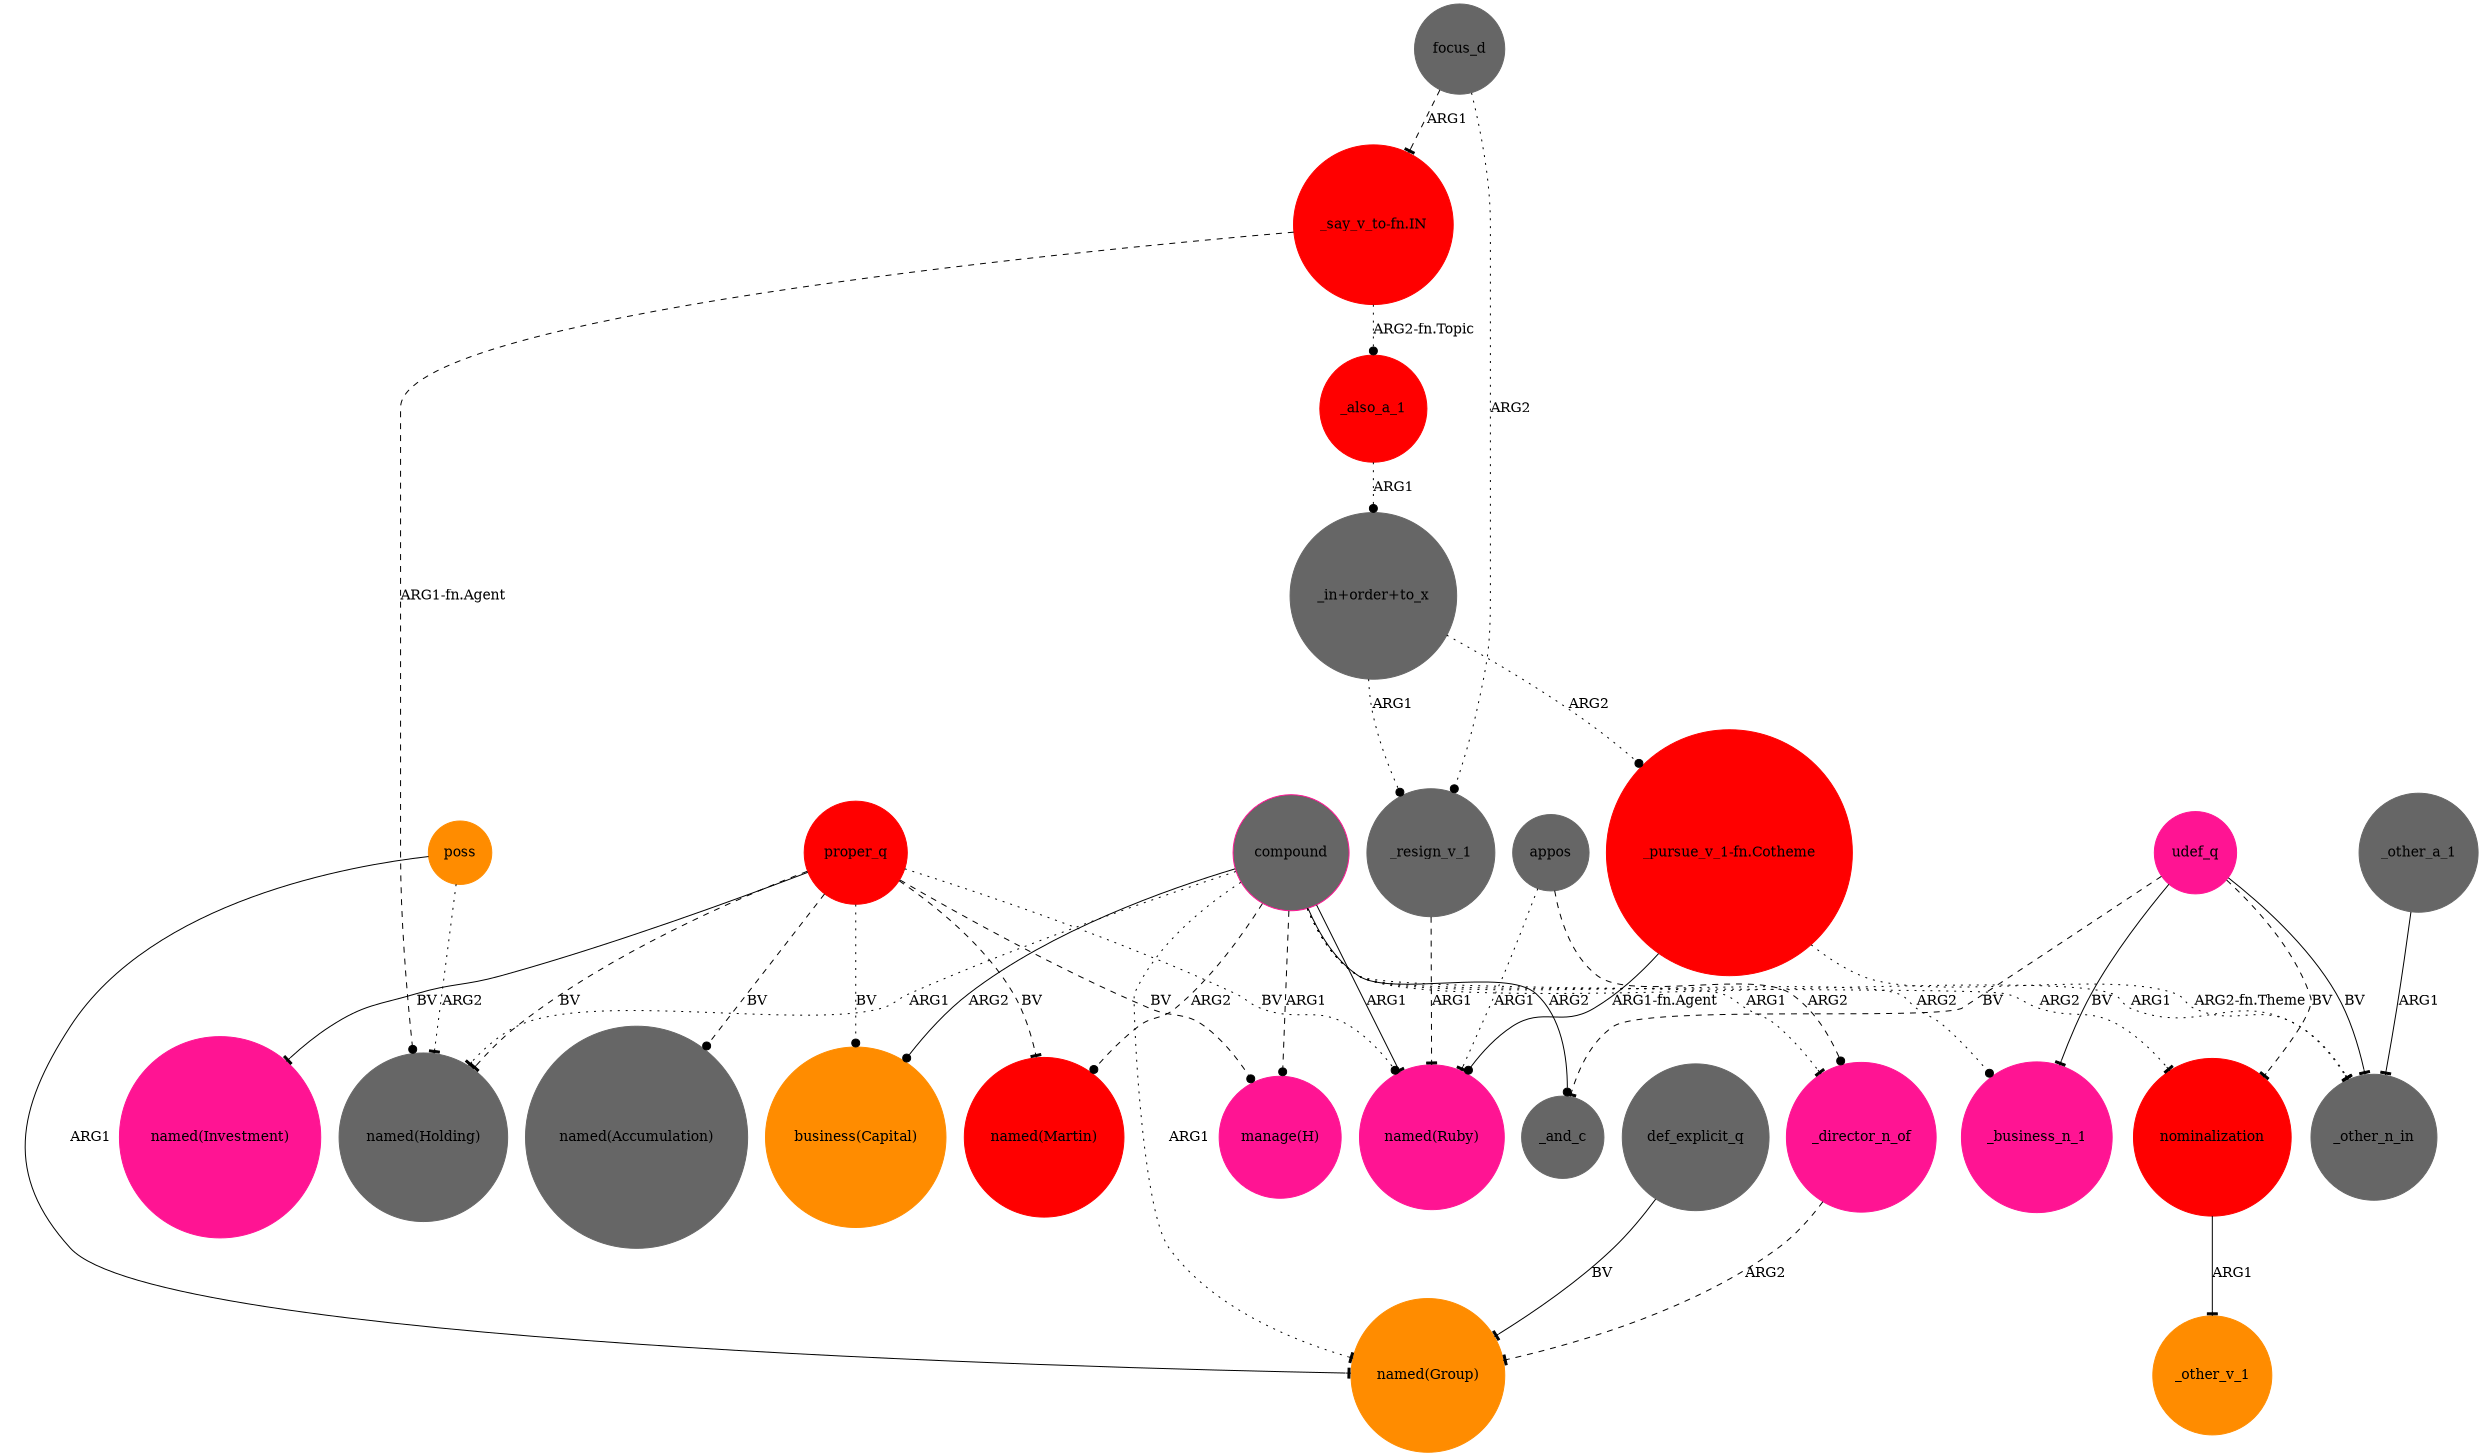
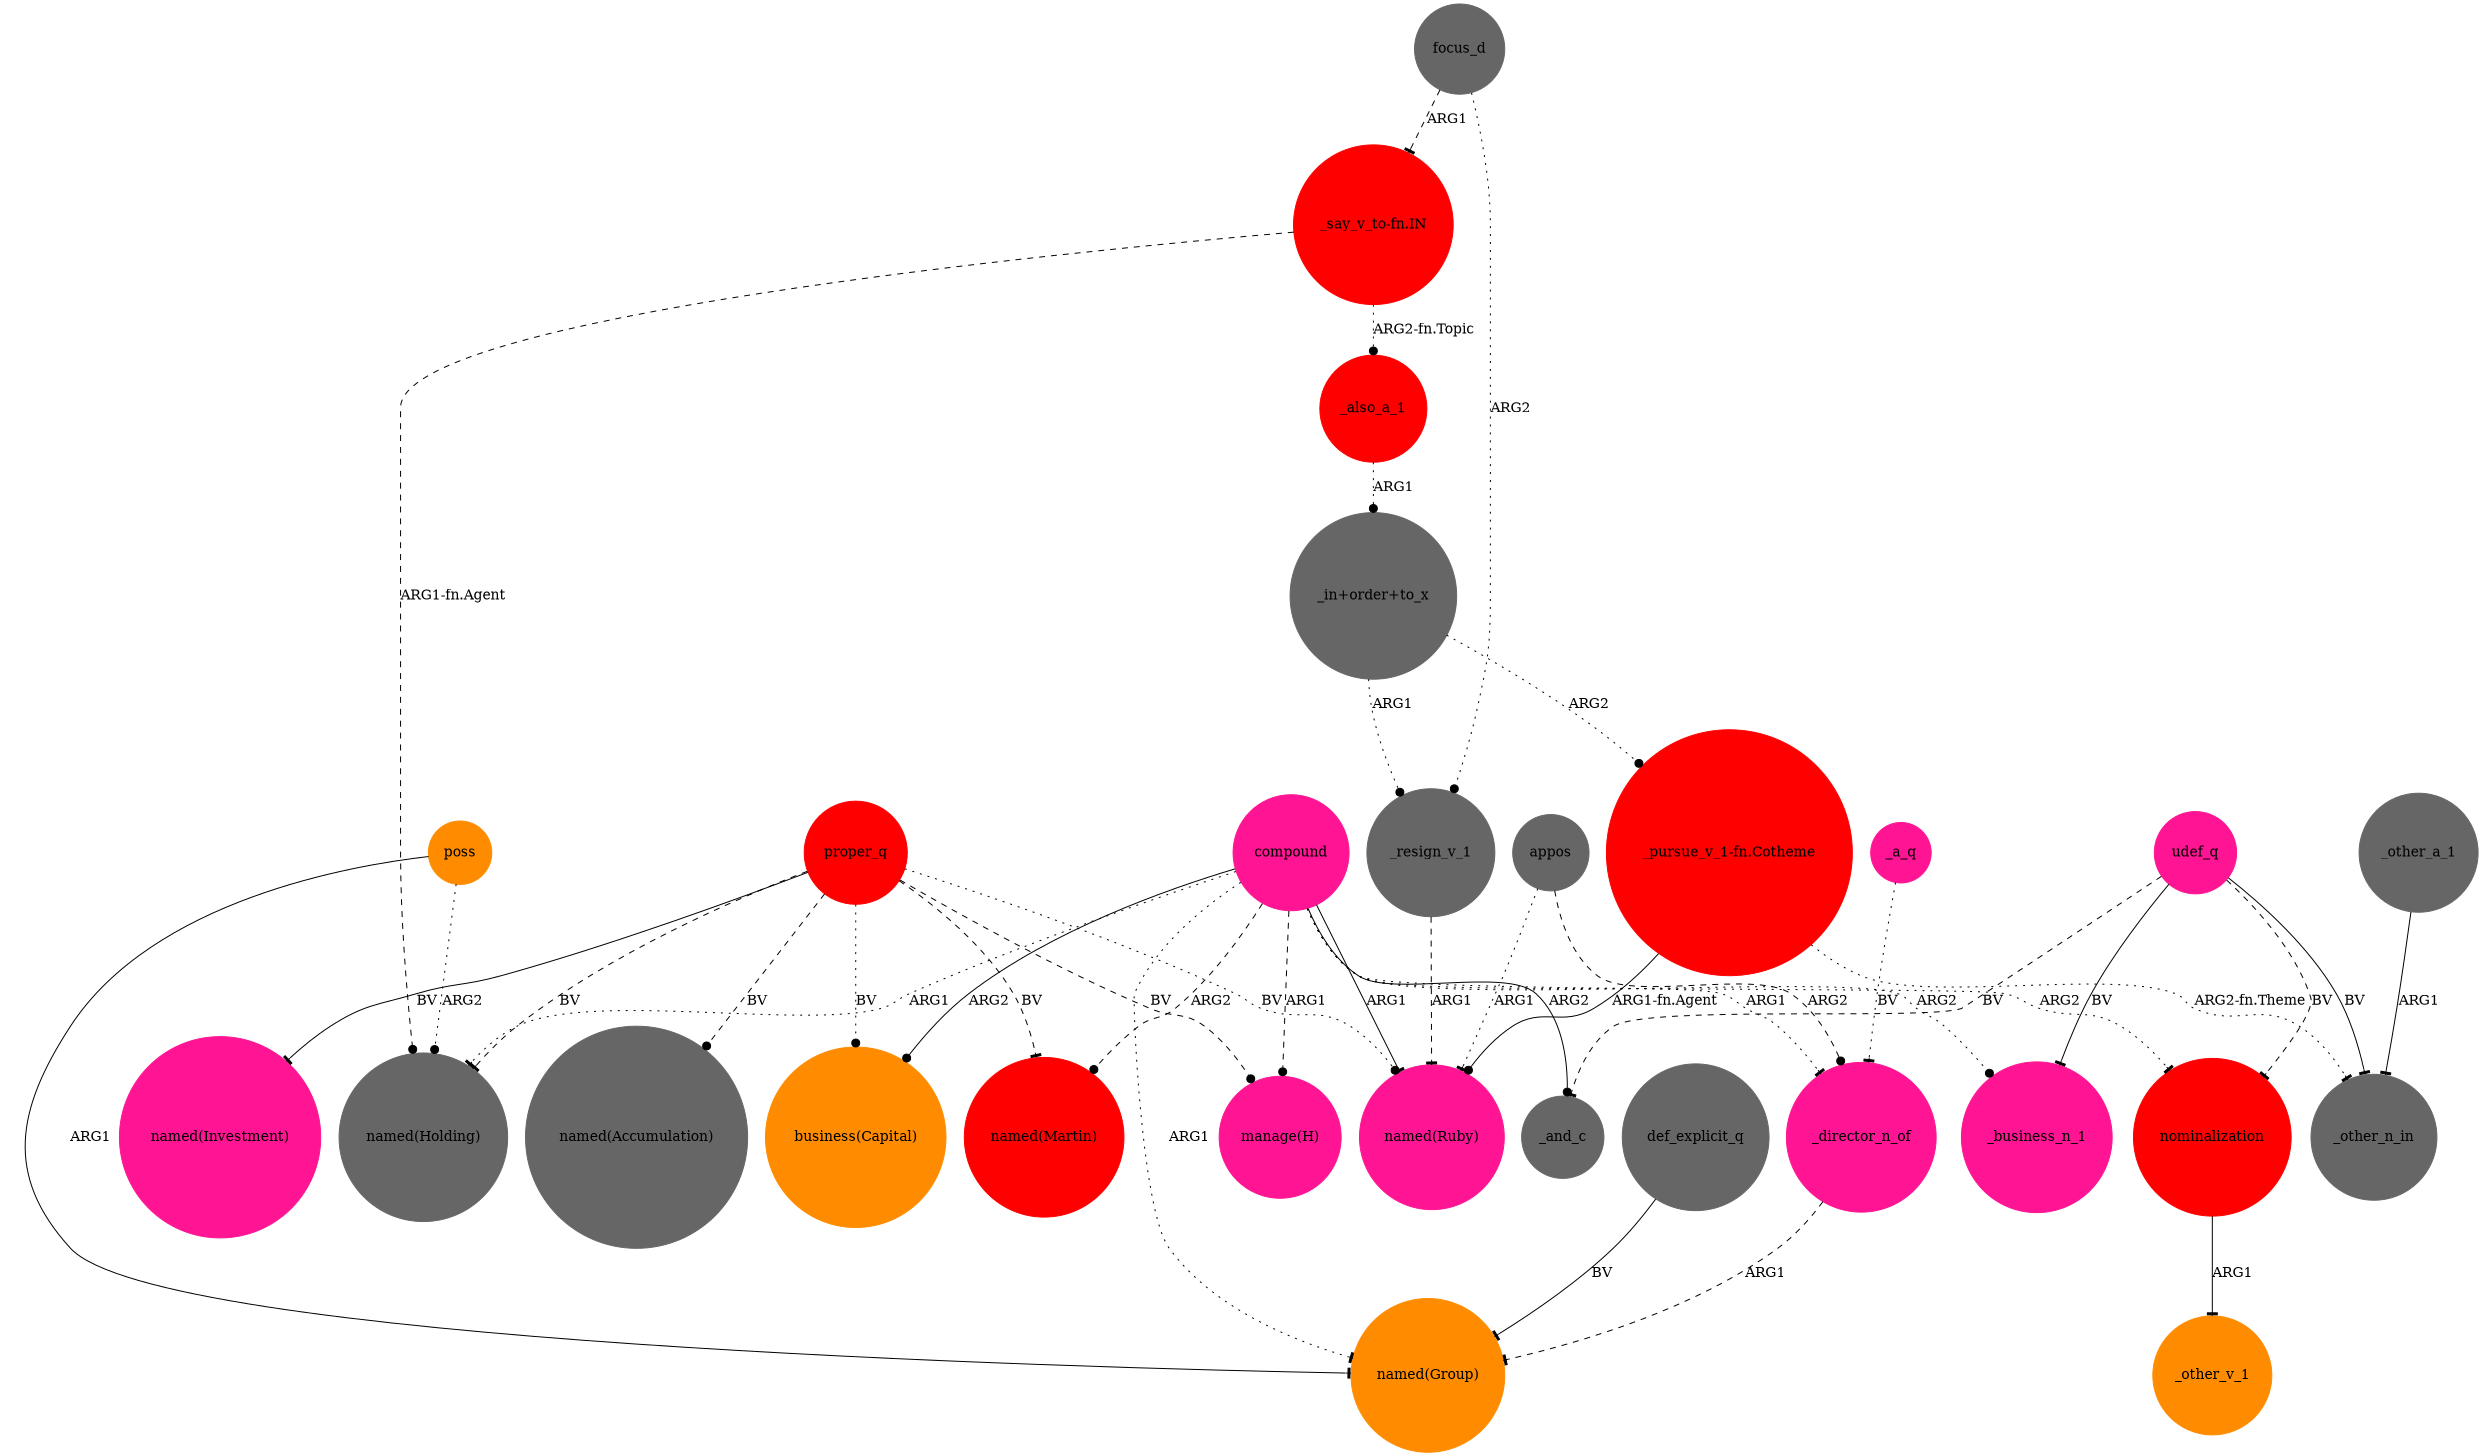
node "compound": fillcolor gray40 -> deeppink
node "_a_q": added
edge "poss" -> "named(Holding)": arrowhead tee -> dot
edge "compound" -> "_other_n_in": removed, label "ARG1"
edge "_director_n_of" -> "named(Group)": label "ARG2" -> "ARG1"
